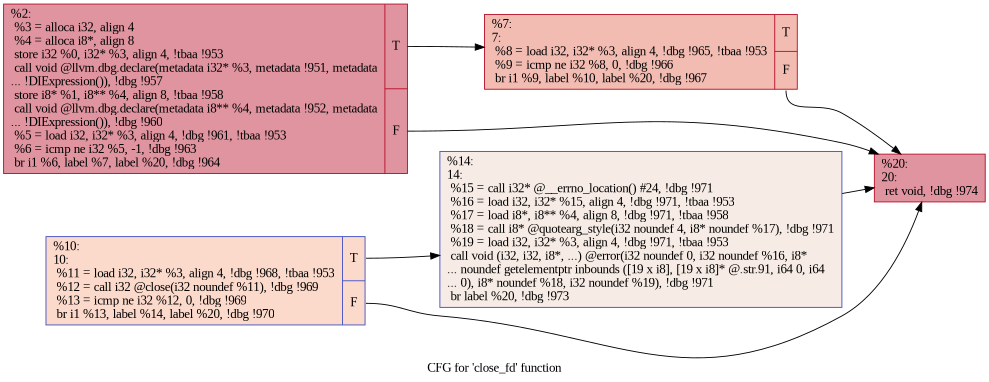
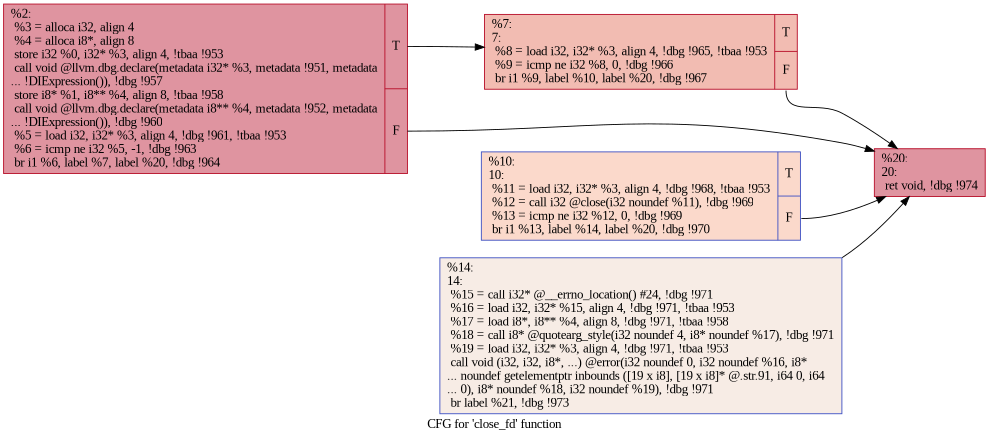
edge "%10:" -> "%14:": removed
node "%14:": text "br label %20, !dbg !973" -> "br label %21, !dbg !973"
